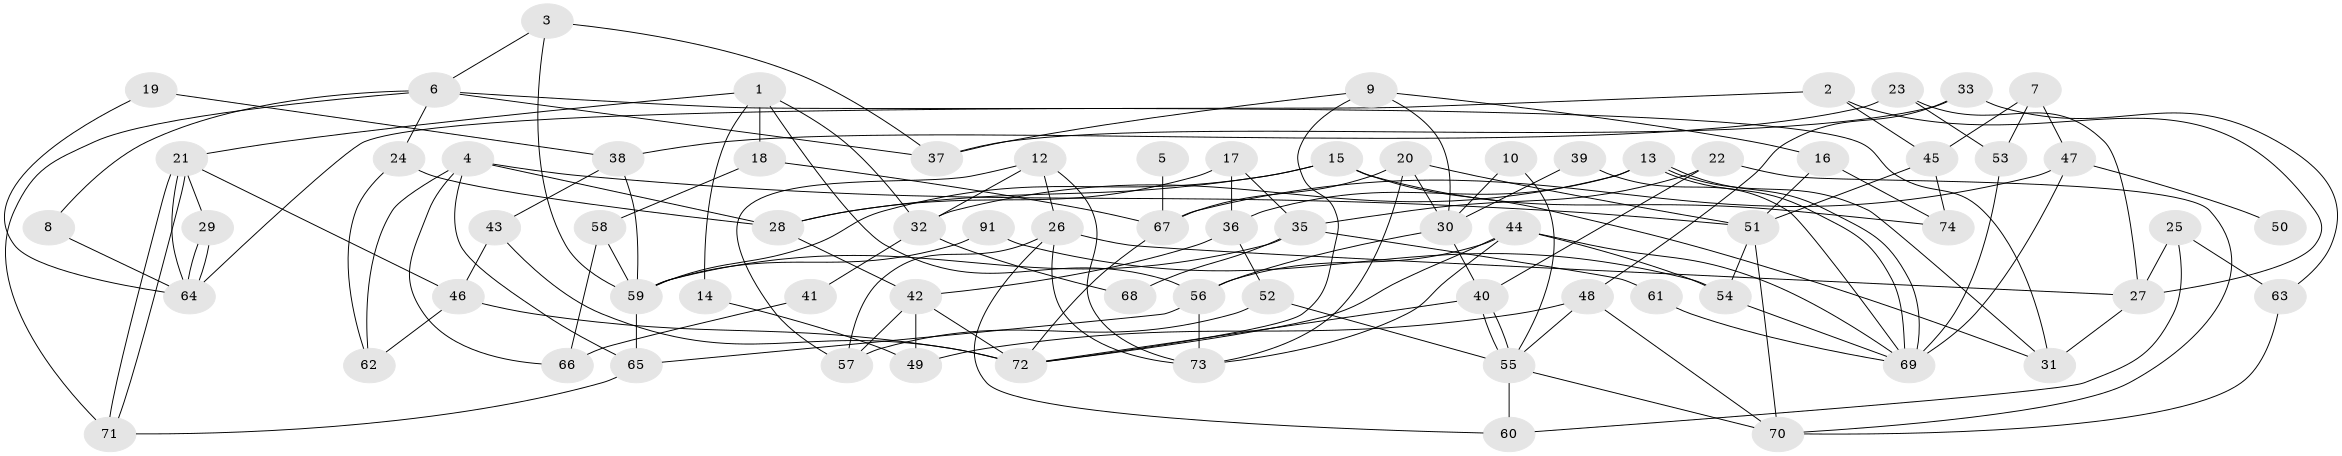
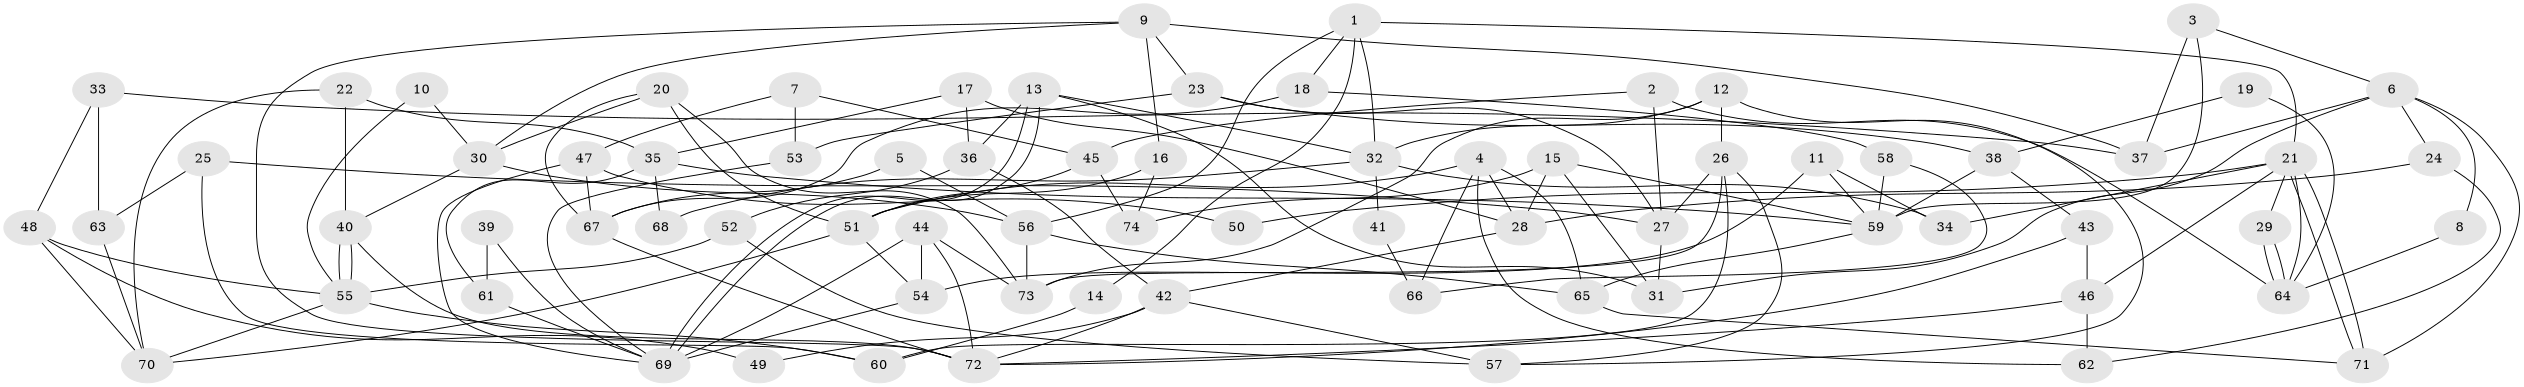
edge "9" -- "23": added
edge "39" -- "30": now "39" -- "61"
edge "21" -- "50": added
node "91": label "91" -> "11"
node "34": added
edge "44" -- "56": now "5" -- "56"
edge "14" -- "49": now "14" -- "60"
